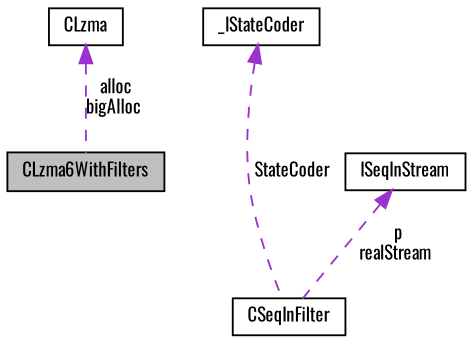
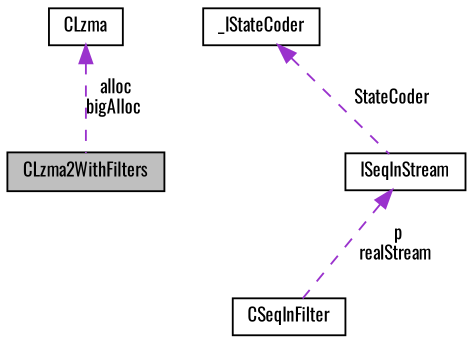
node "CLzma6WithFilters": label "CLzma6WithFilters" -> "CLzma2WithFilters"
edge "CSeqInFilter" -> "_IStateCoder": now "ISeqInStream" -> "_IStateCoder"
